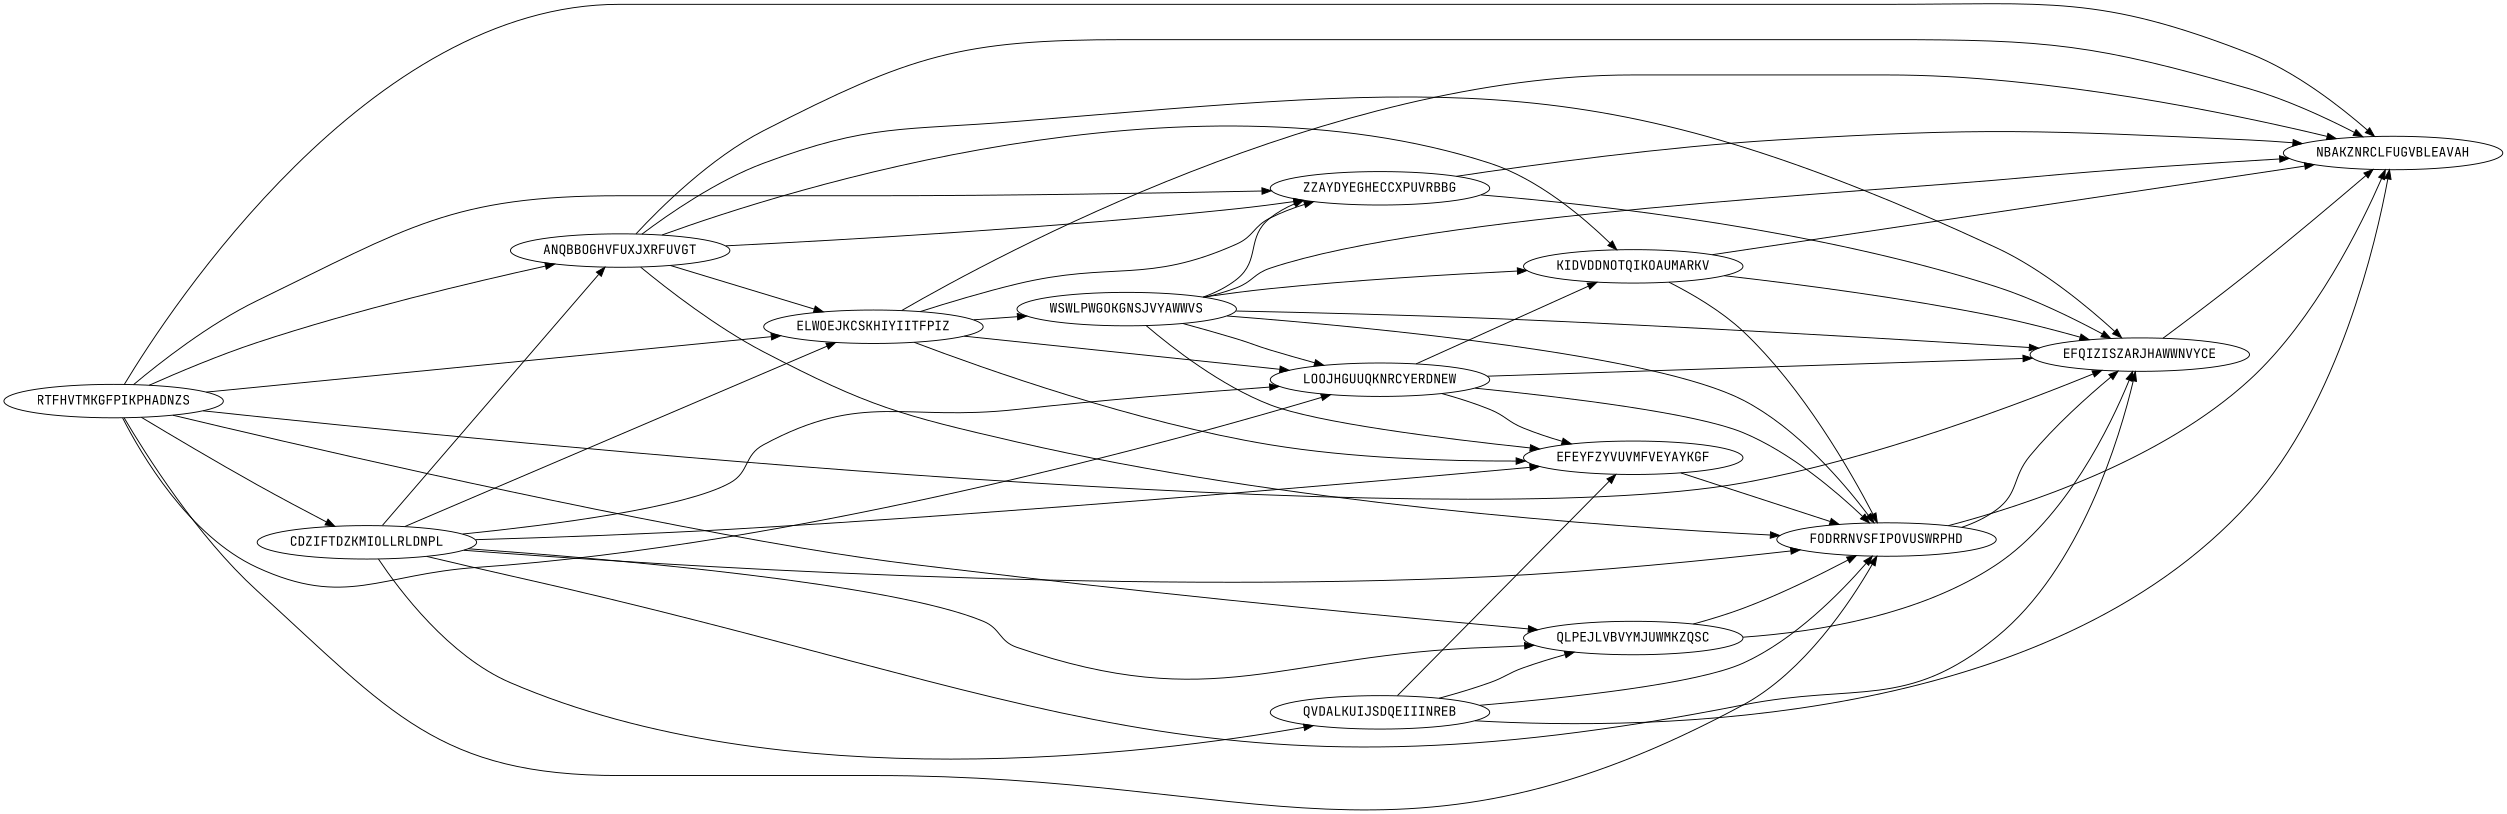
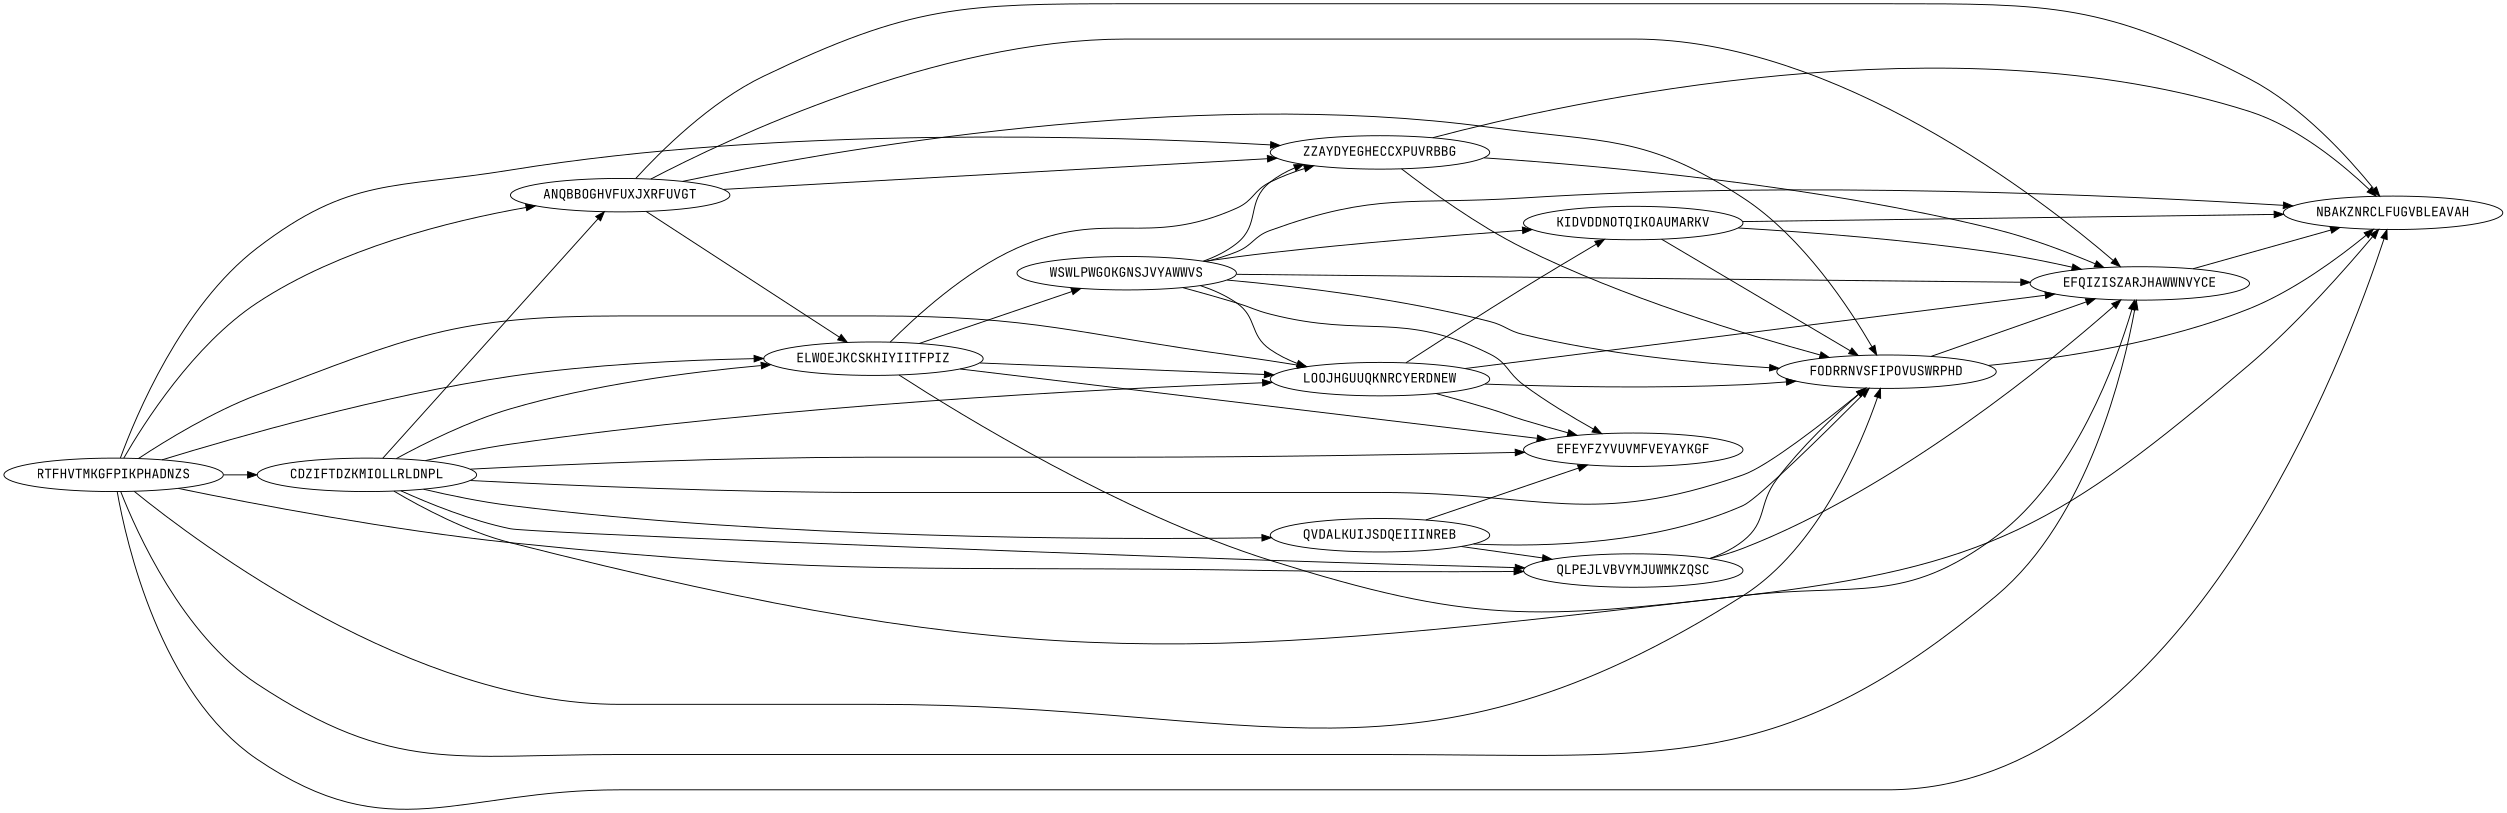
edge "ANQBBOGHVFUXJXRFUVGT" -> "KIDVDDNOTQIKOAUMARKV": removed
edge "EFEYFZYVUVMFVEYAYKGF" -> "FODRRNVSFIPOVUSWRPHD": now "ZZAYDYEGHECCXPUVRBBG" -> "FODRRNVSFIPOVUSWRPHD"
edge "QVDALKUIJSDQEIIINREB" -> "NBAKZNRCLFUGVBLEAVAH": removed
